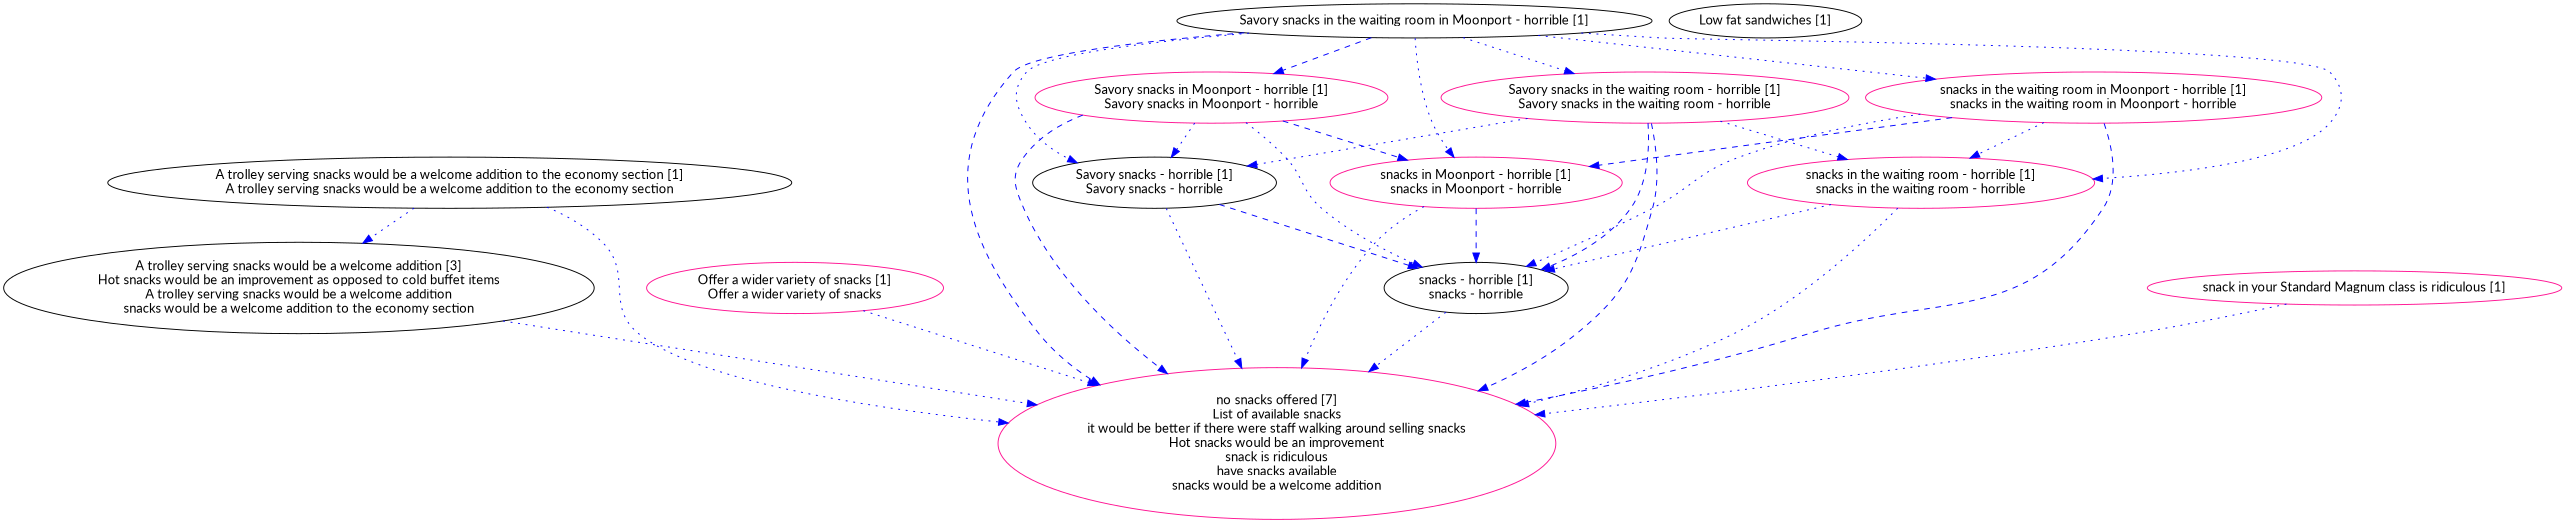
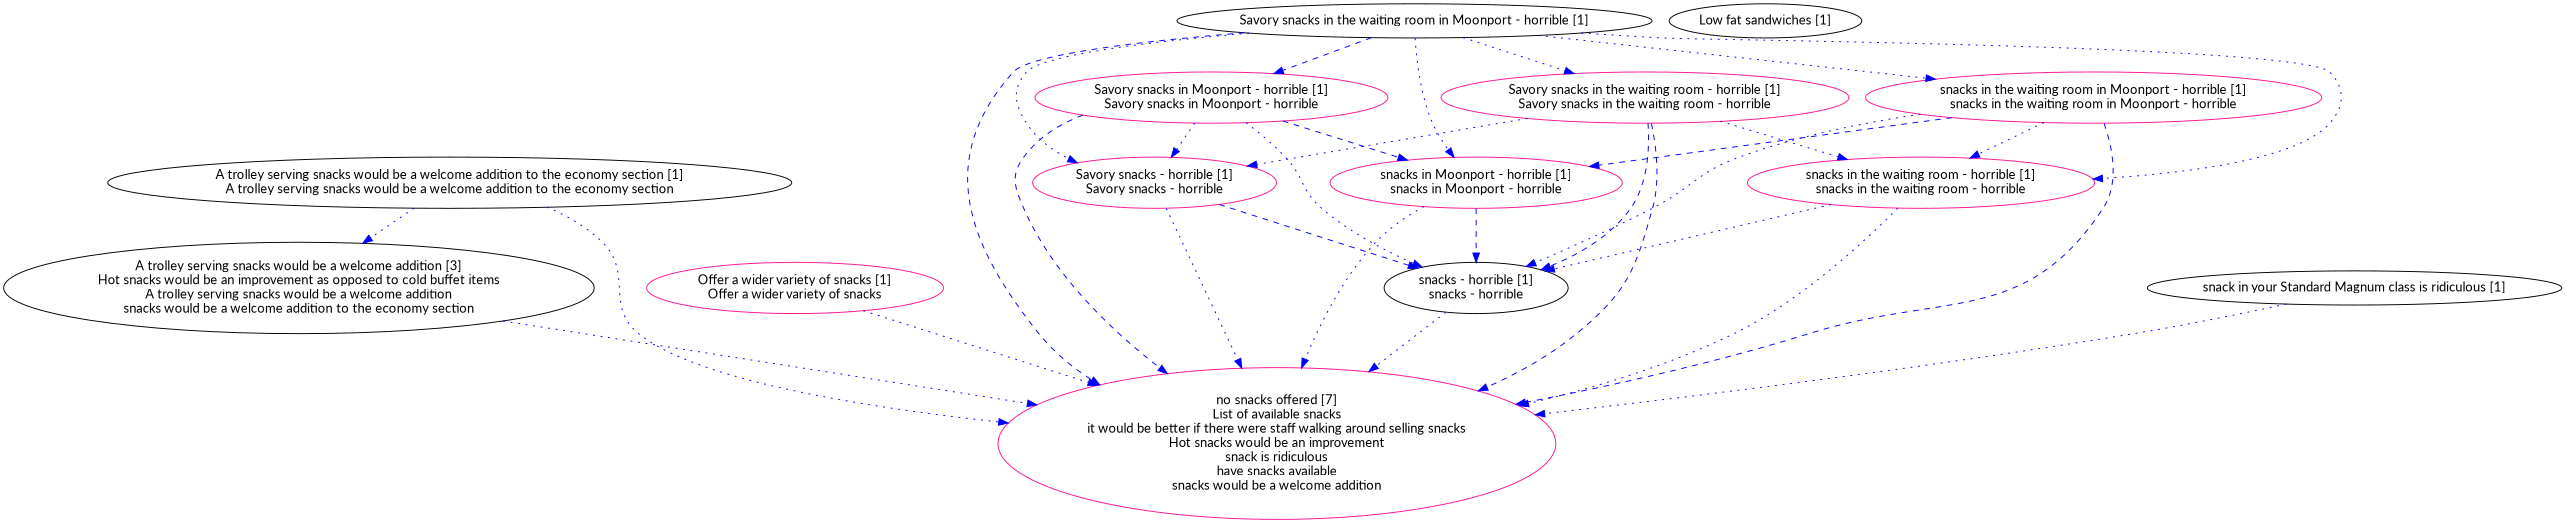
node "Savory snacks - horrible [1] Savory snacks - horrible": color black -> deeppink
node "snack in your Standard Magnum class is ridiculous [1]": color deeppink -> black
